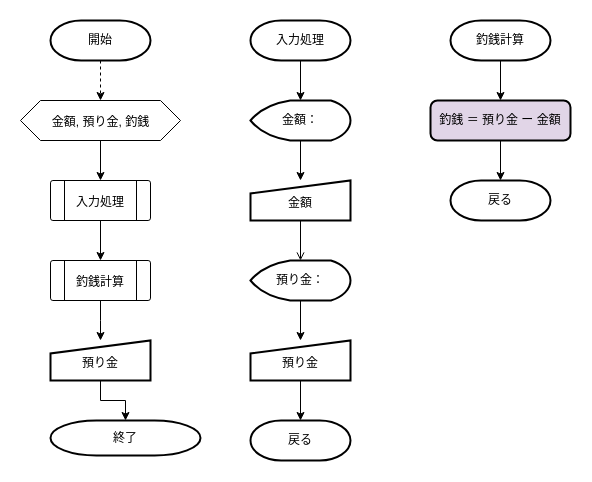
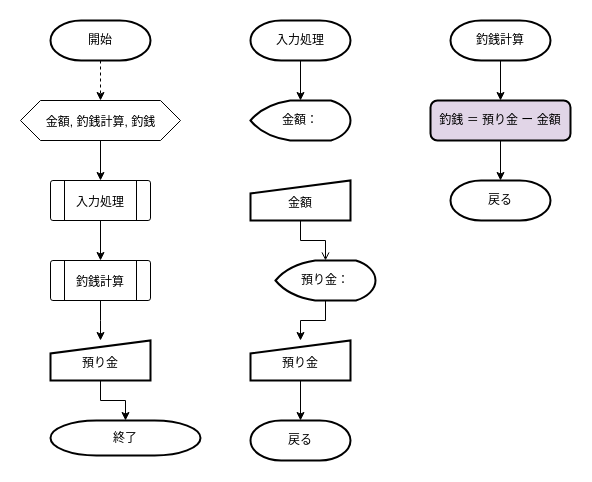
node "金額, 預り金, 釣銭": label "金額, 預り金, 釣銭" -> "金額, 釣銭計算, 釣銭"
edge "金額：" -> "金額": removed
node "預り金：": moved (301, 281) -> (326, 281)
